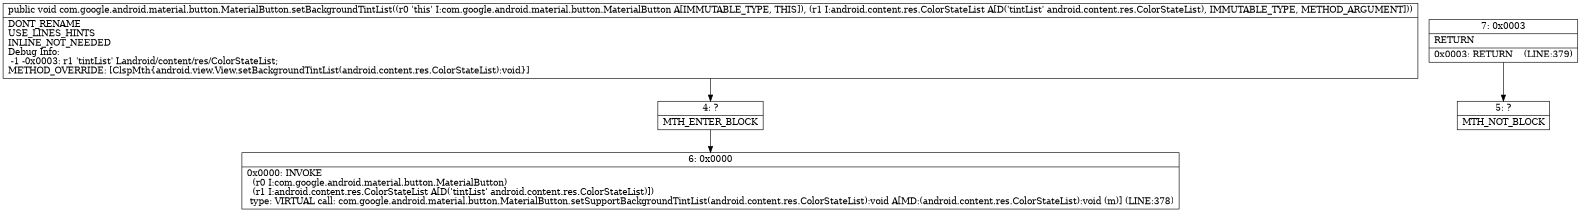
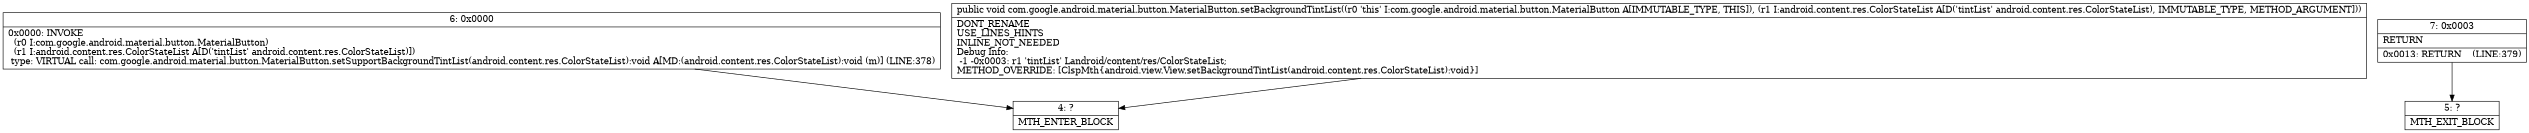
node "7: 0x0003": text "0x0003: RETURN    (LINE:379)" -> "0x0013: RETURN    (LINE:379)"
node "5: ?": text "MTH_NOT_BLOCK" -> "MTH_EXIT_BLOCK"
edge "4: ?" -> "6: 0x0000": reversed
